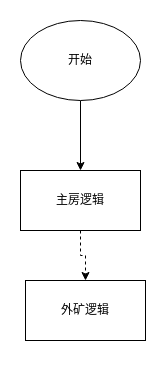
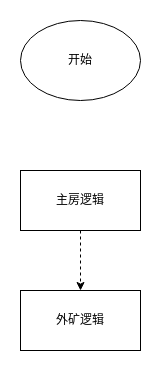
edge "开始" -> "主房逻辑": removed
node "外矿逻辑": moved (86, 311) -> (81, 321)
